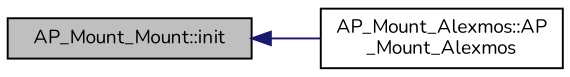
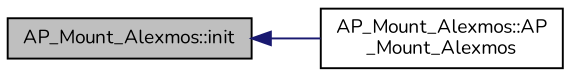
node "AP_Mount_Mount::init": label "AP_Mount_Mount::init" -> "AP_Mount_Alexmos::init"
